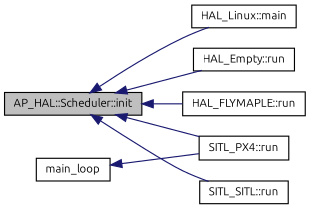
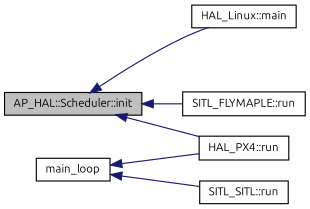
node "HAL_Empty::run": removed
node "HAL_FLYMAPLE::run": label "HAL_FLYMAPLE::run" -> "SITL_FLYMAPLE::run"
node "SITL_PX4::run": label "SITL_PX4::run" -> "HAL_PX4::run"
edge "SITL_SITL::run" -> "AP_HAL::Scheduler::init": now "SITL_SITL::run" -> "main_loop"
